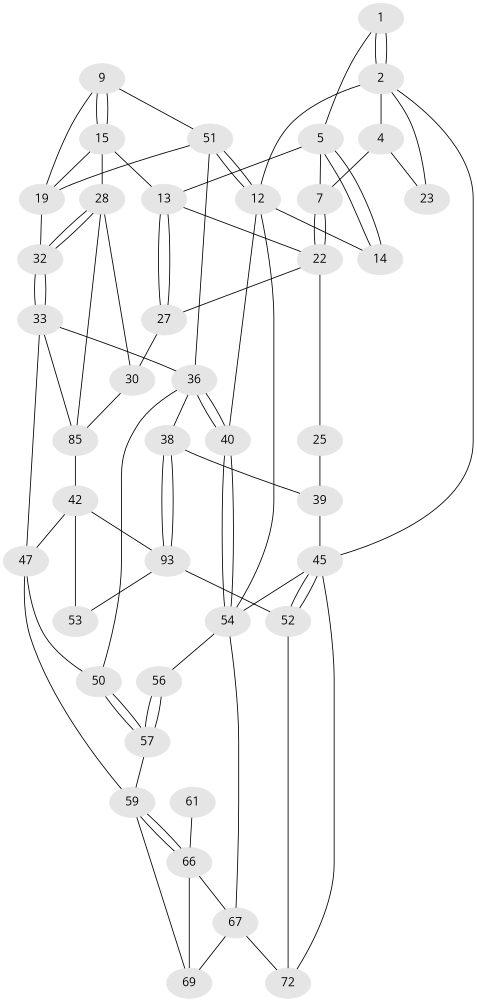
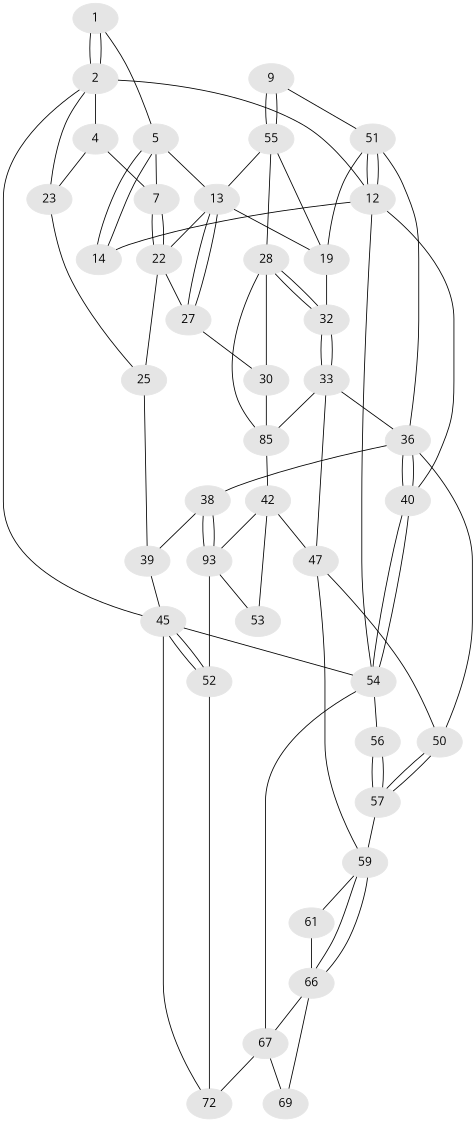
edge "9" -- "19": now "13" -- "19"
node "15": label "15" -> "55"
edge "23" -- "25": added
edge "59" -- "69": now "59" -- "61"
